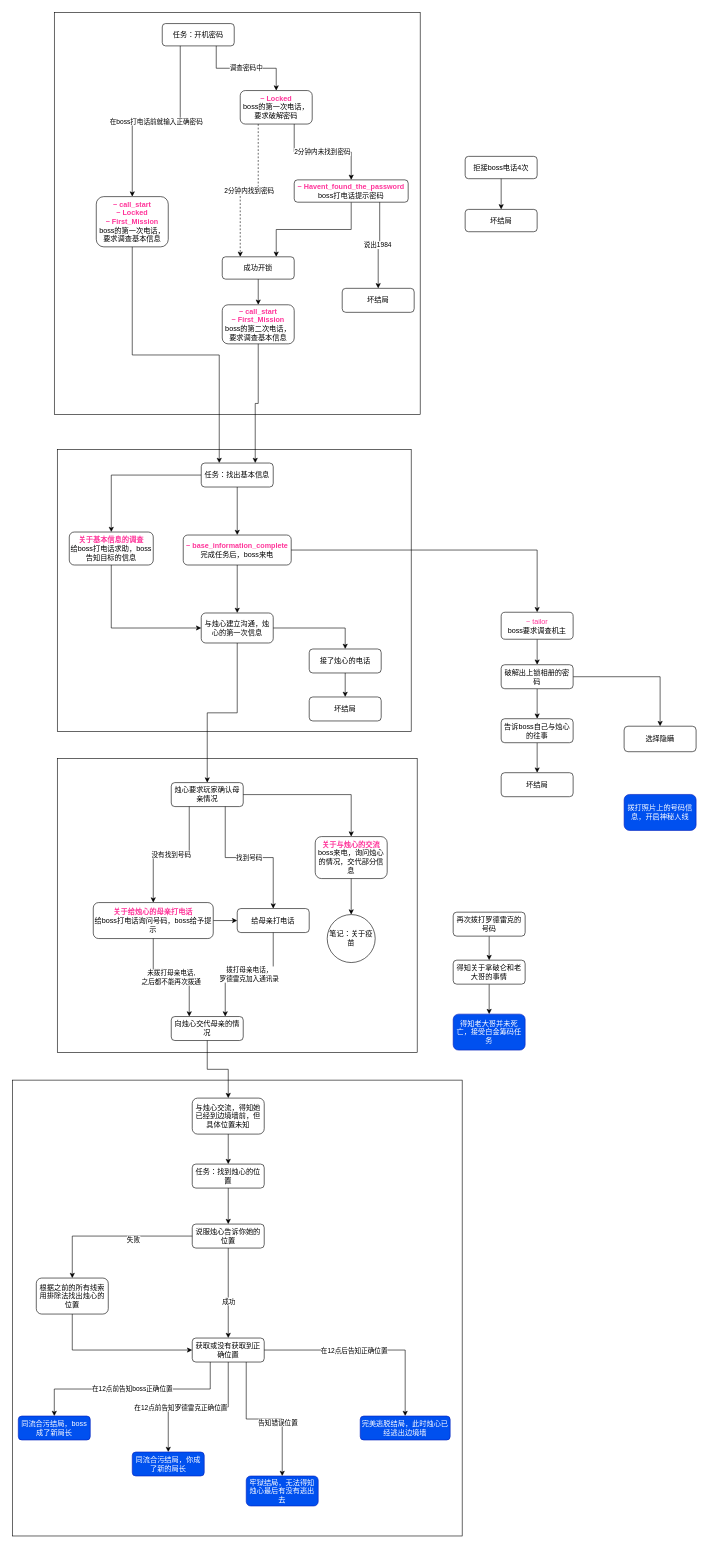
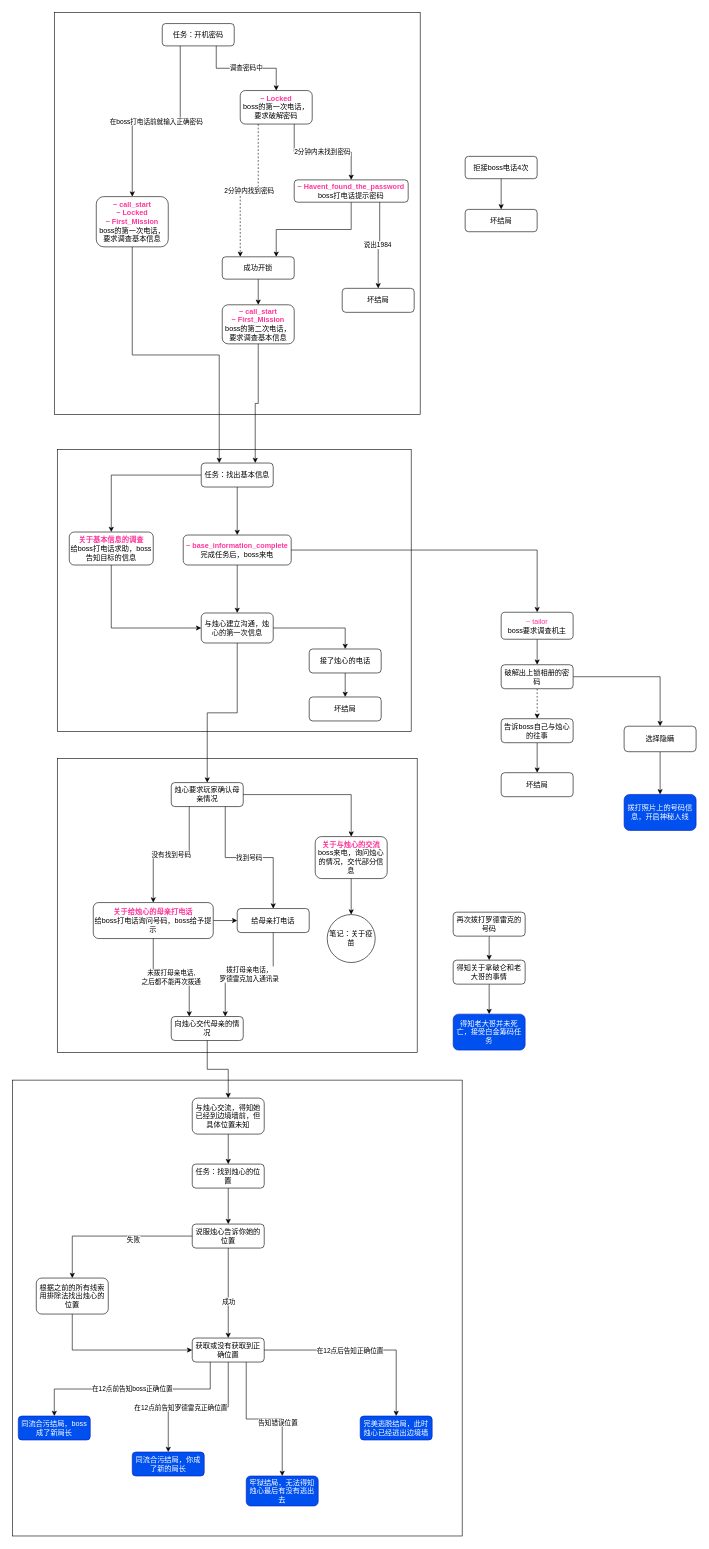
edge "破解出上锁相册的密码" -> "告诉boss自己与烛心的往事": style solid -> dashed
edge "选择隐瞒" -> "拨打照片上的号码信息，开启神秘人线": added
node "完美逃脱结局，此时烛心已经逃出边境墙": size 90x24 -> 72x24
